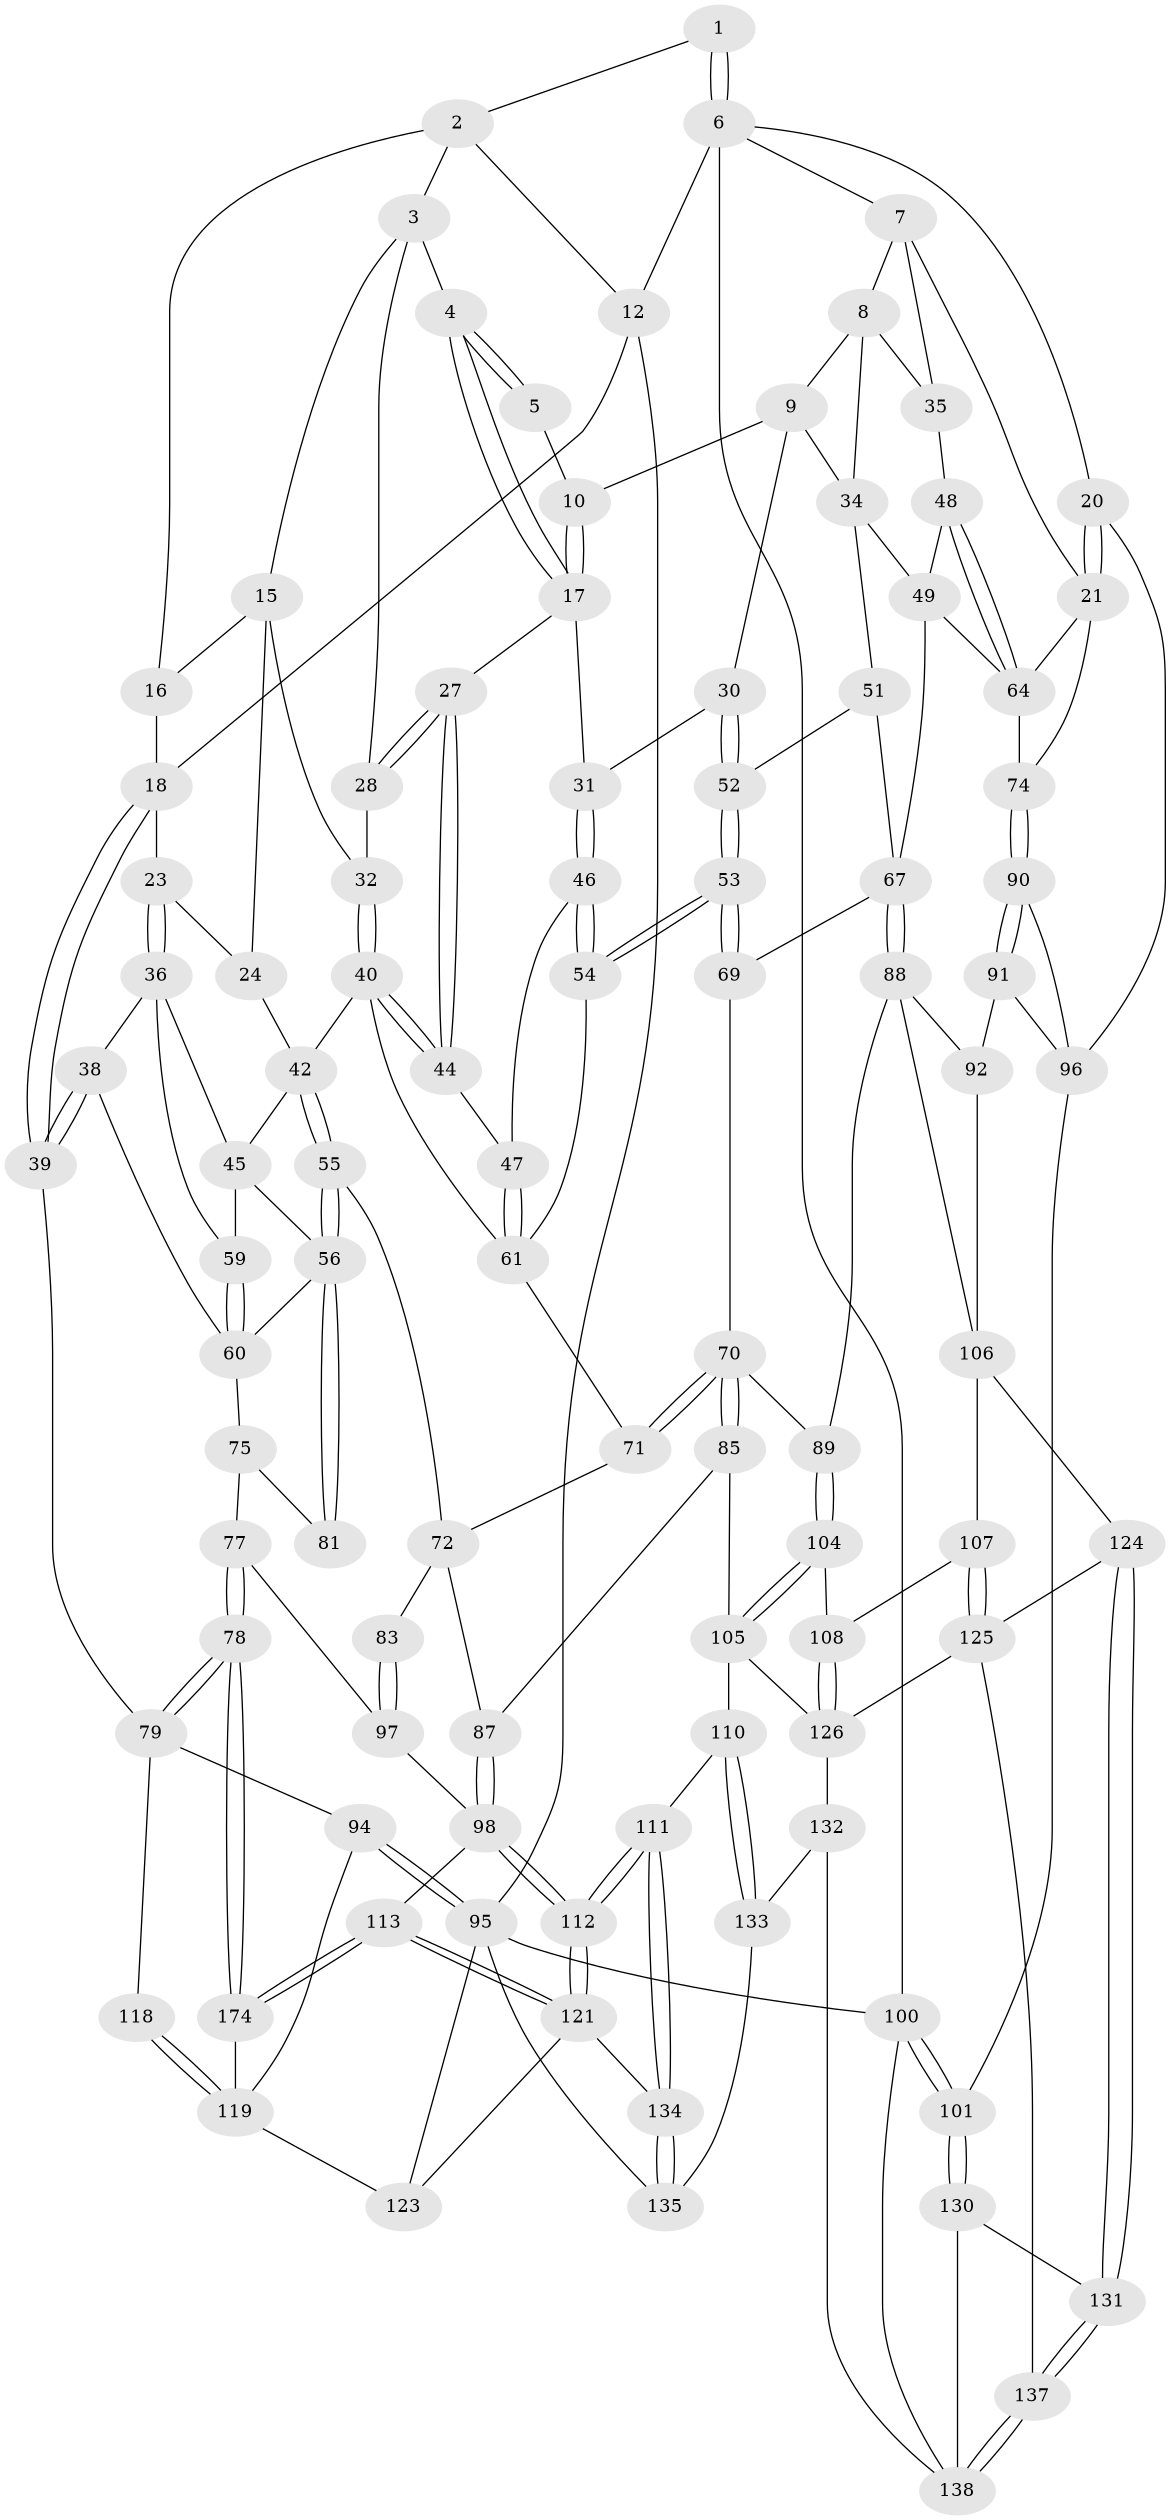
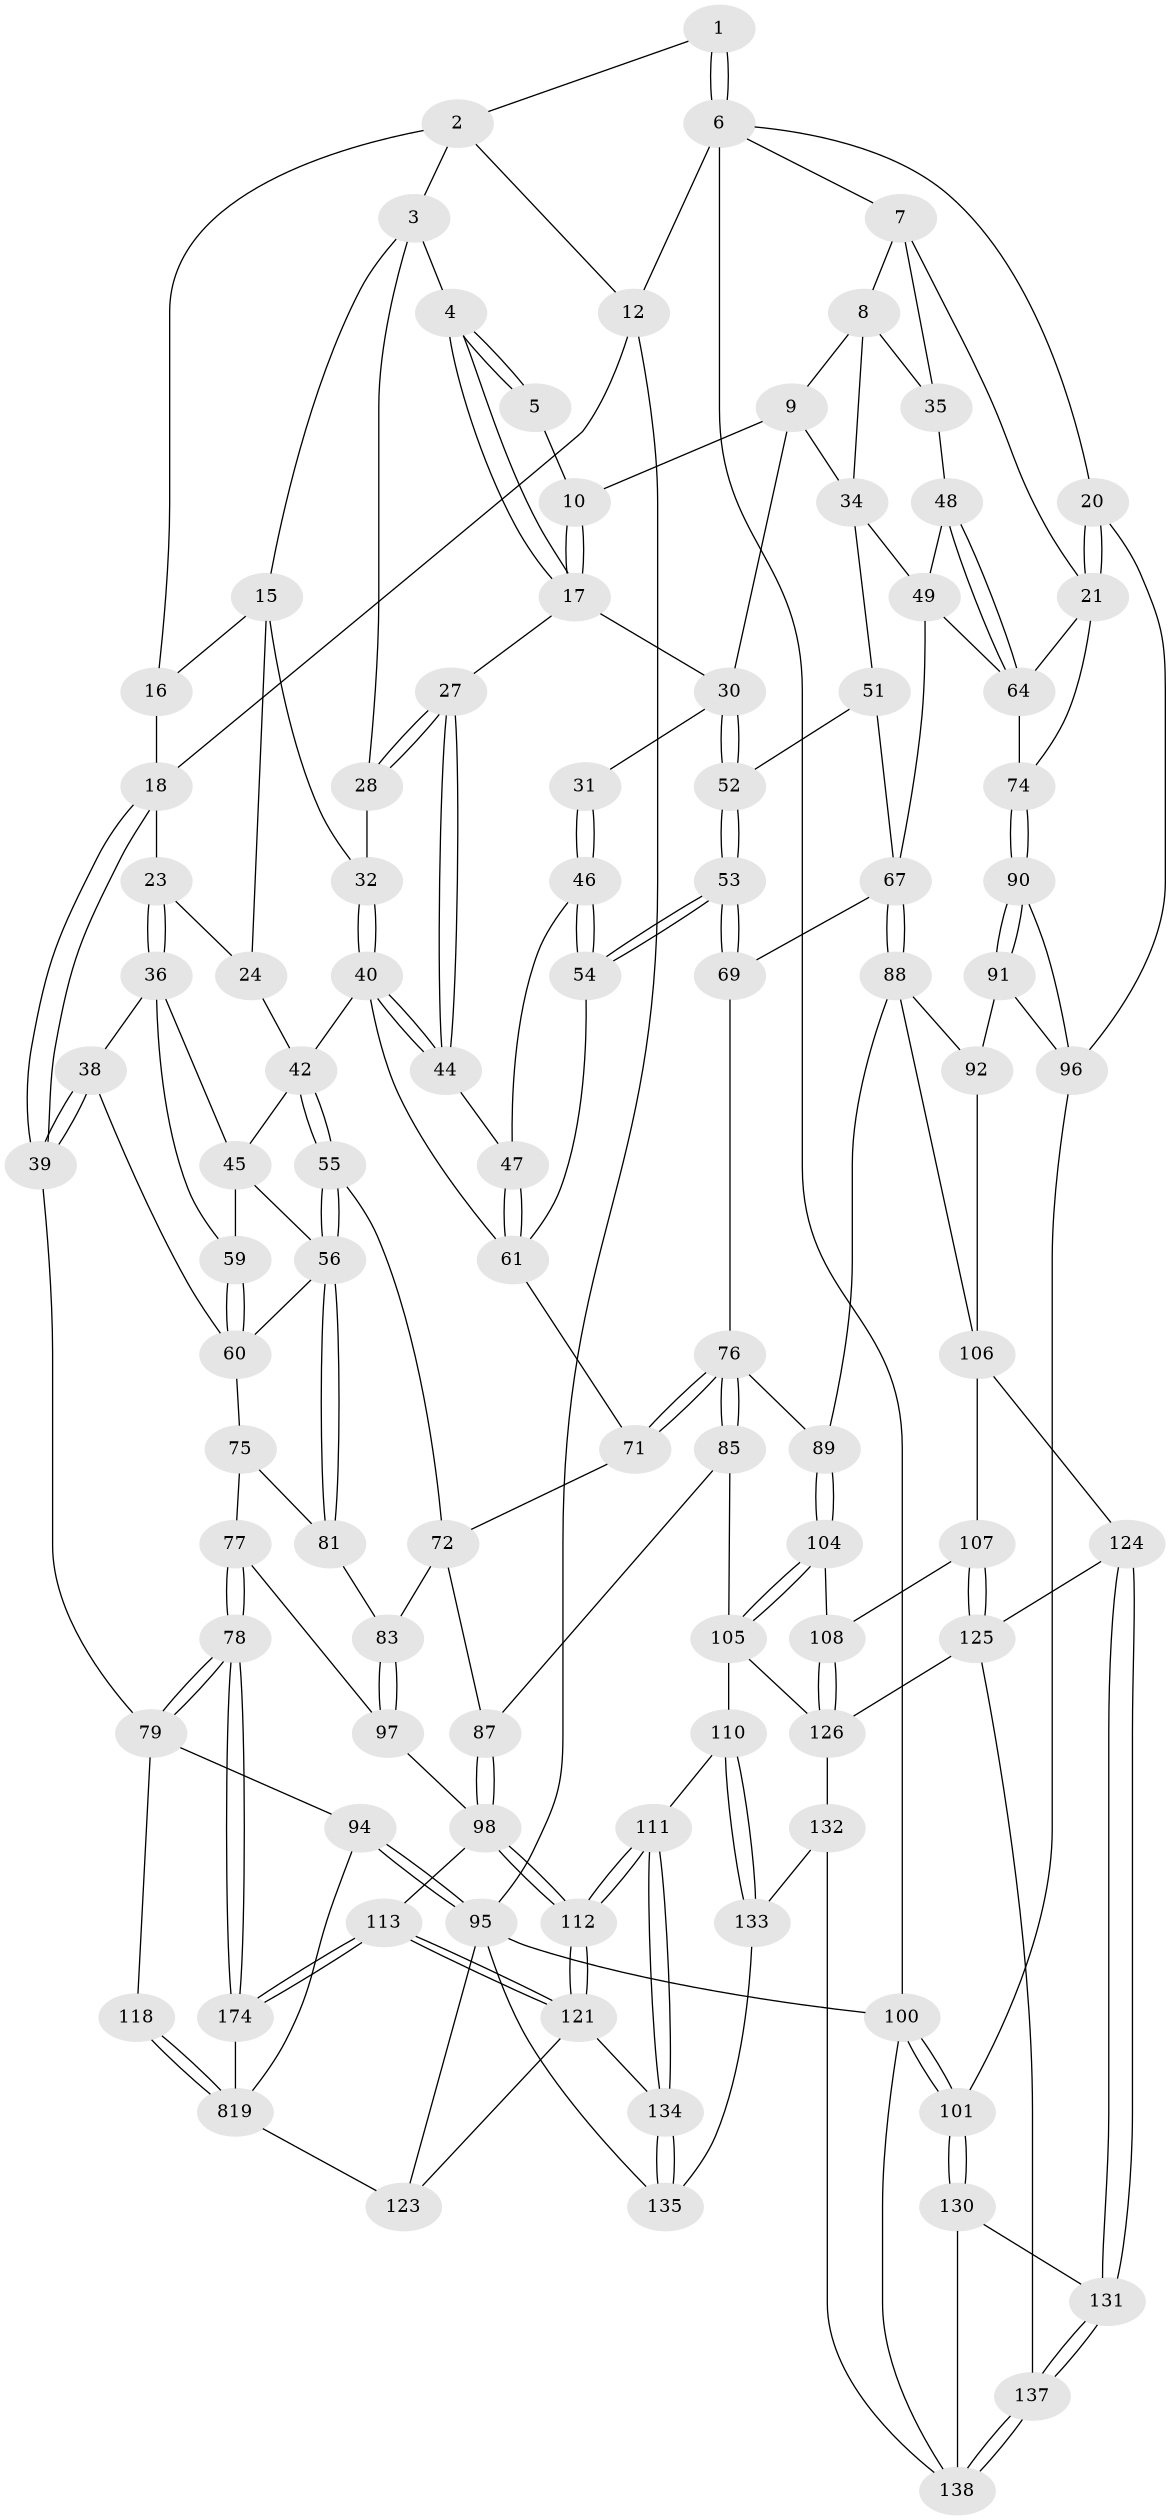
edge "17" -- "31": now "17" -- "30"
node "70": label "70" -> "76"
edge "81" -- "83": added
node "119": label "119" -> "819"
